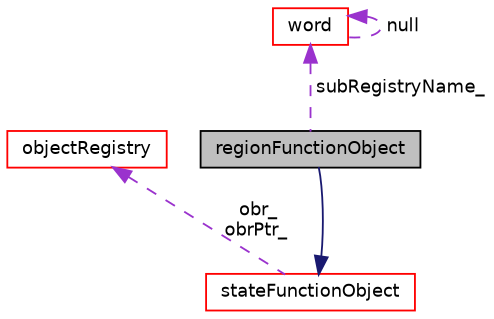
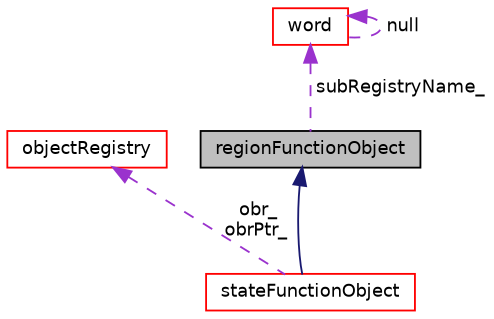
edge "regionFunctionObject" -> "stateFunctionObject": reversed
